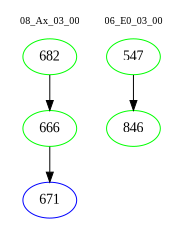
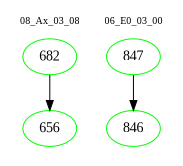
cluster "08_Ax_03_00": label "08_Ax_03_00" -> "08_Ax_03_08"
node "547": label "547" -> "847"
node "666": label "666" -> "656"
node "671": removed
